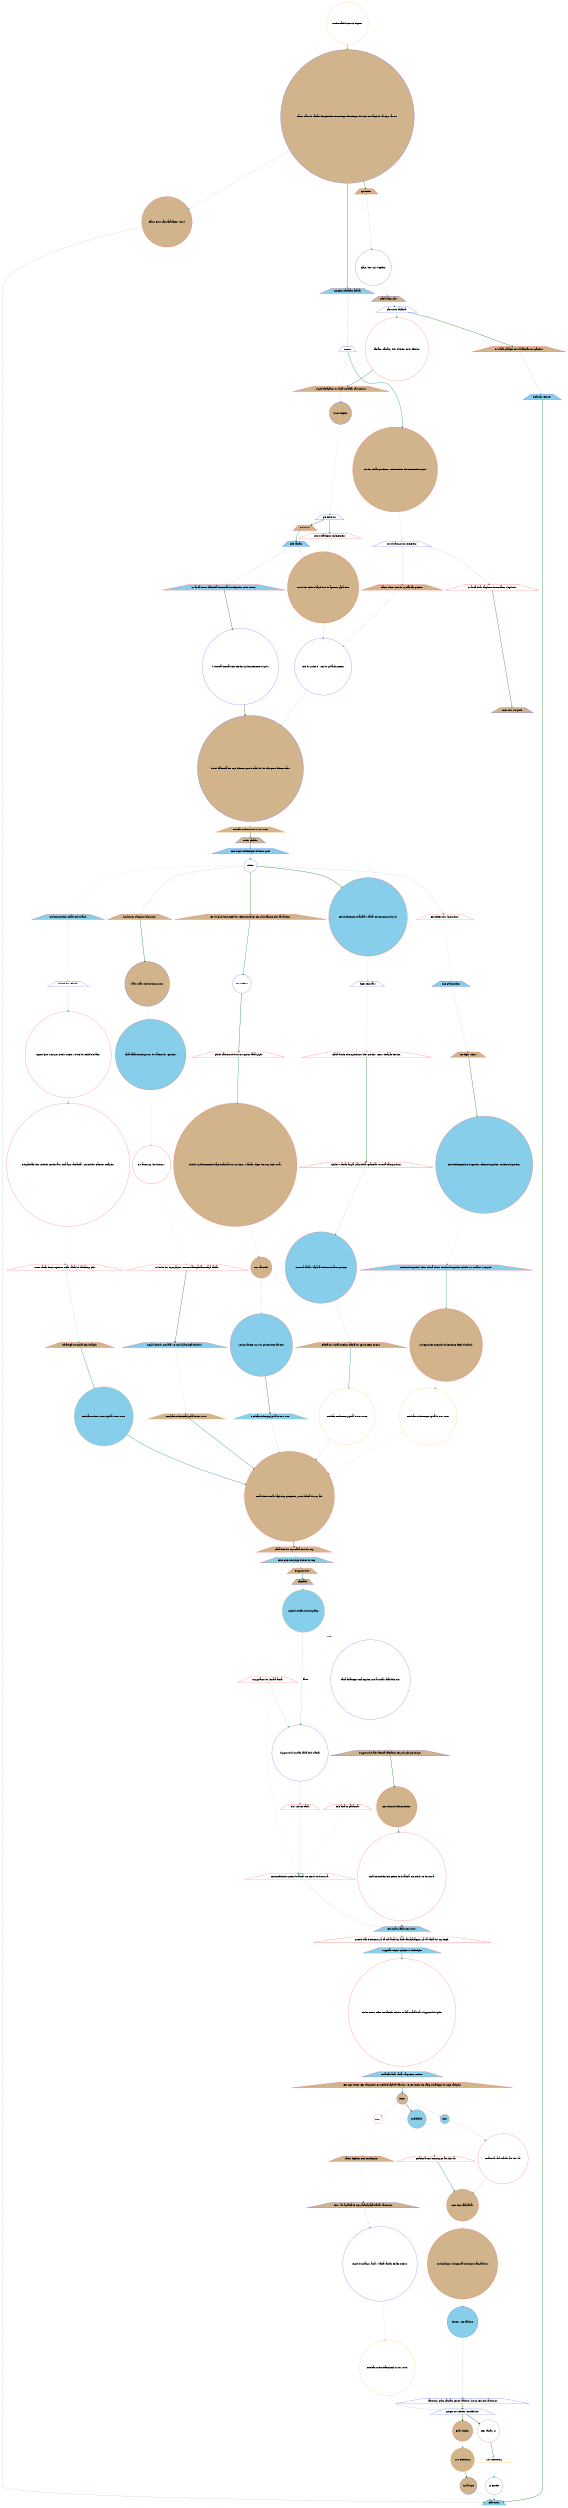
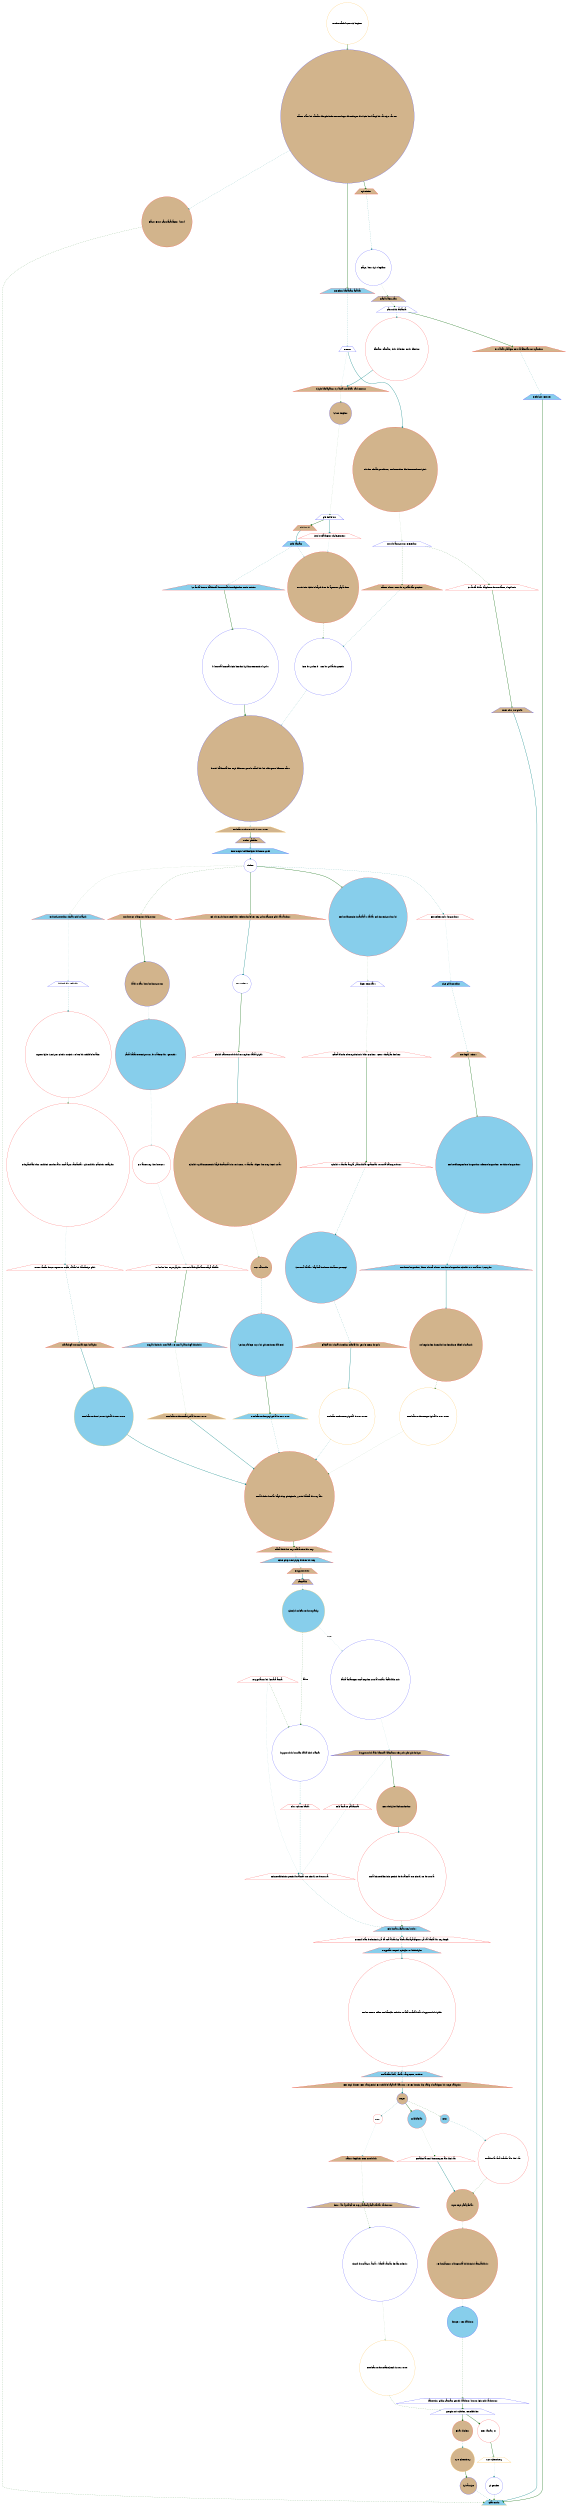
edge "Lnet olsu, sni pislk." -> "Chat ends.": added
node "Yalnız değilsin. Ben seninleyim.": label "Yalnız değilsin. Ben seninleyim." -> "Yalnız değilsin. Ben mutluluk."
